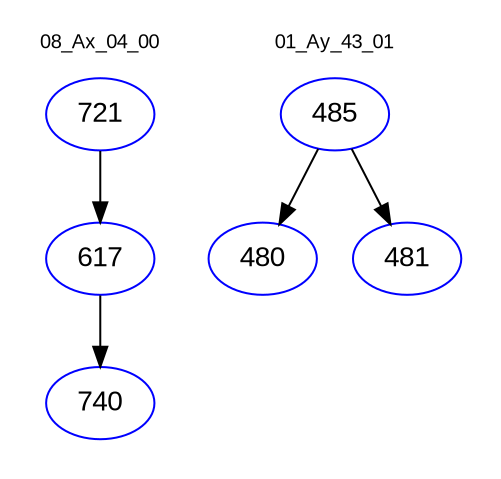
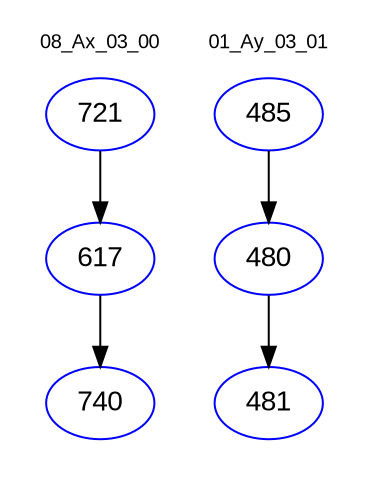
cluster "08_Ax_04_00": label "08_Ax_04_00" -> "08_Ax_03_00"
cluster "01_Ay_43_01": label "01_Ay_43_01" -> "01_Ay_03_01"
edge "485" -> "481": now "480" -> "481"
